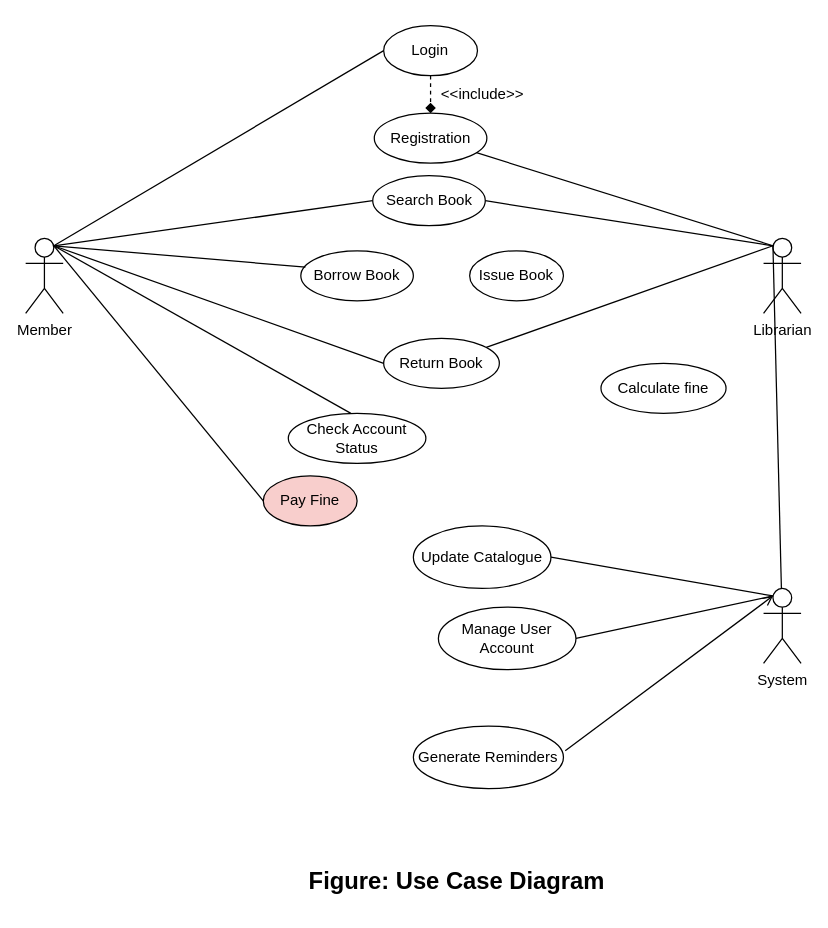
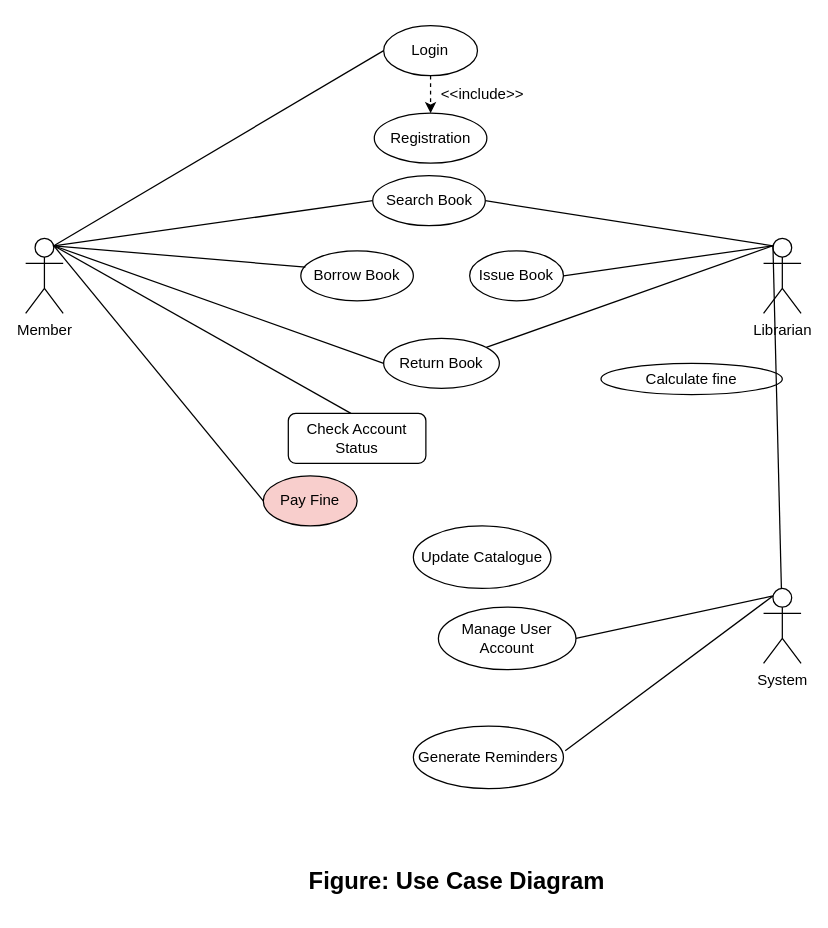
edge "Login" -> "Registration": arrowhead diamond -> classic
edge "Registration" -- "Librarian": now "Issue Book" -- "Librarian"
node "Calculate fine": size 125x50 -> 181x31
node "Check Account Status": shape ellipse -> rounded rectangle
edge "Update Catalogue" -- "System": removed
edge "Generate Reminders" -> "System": arrowhead open -> none
